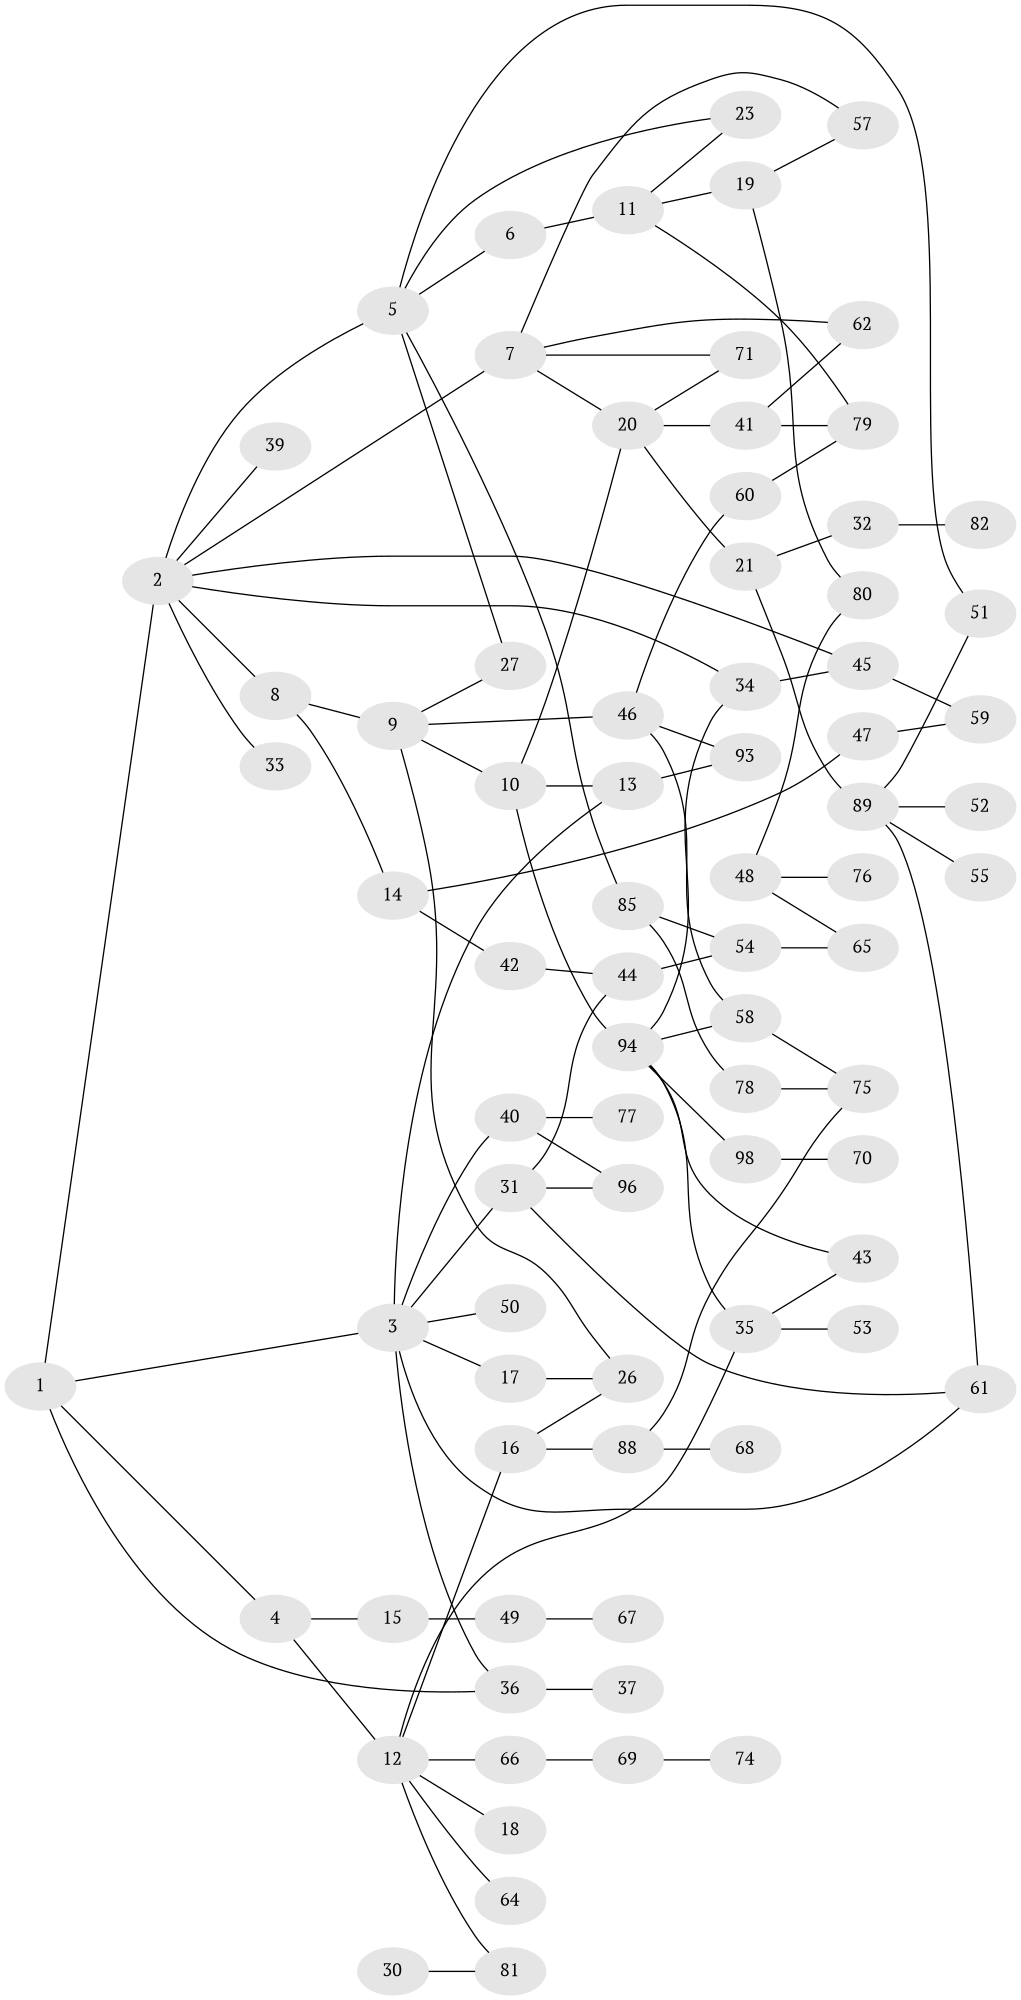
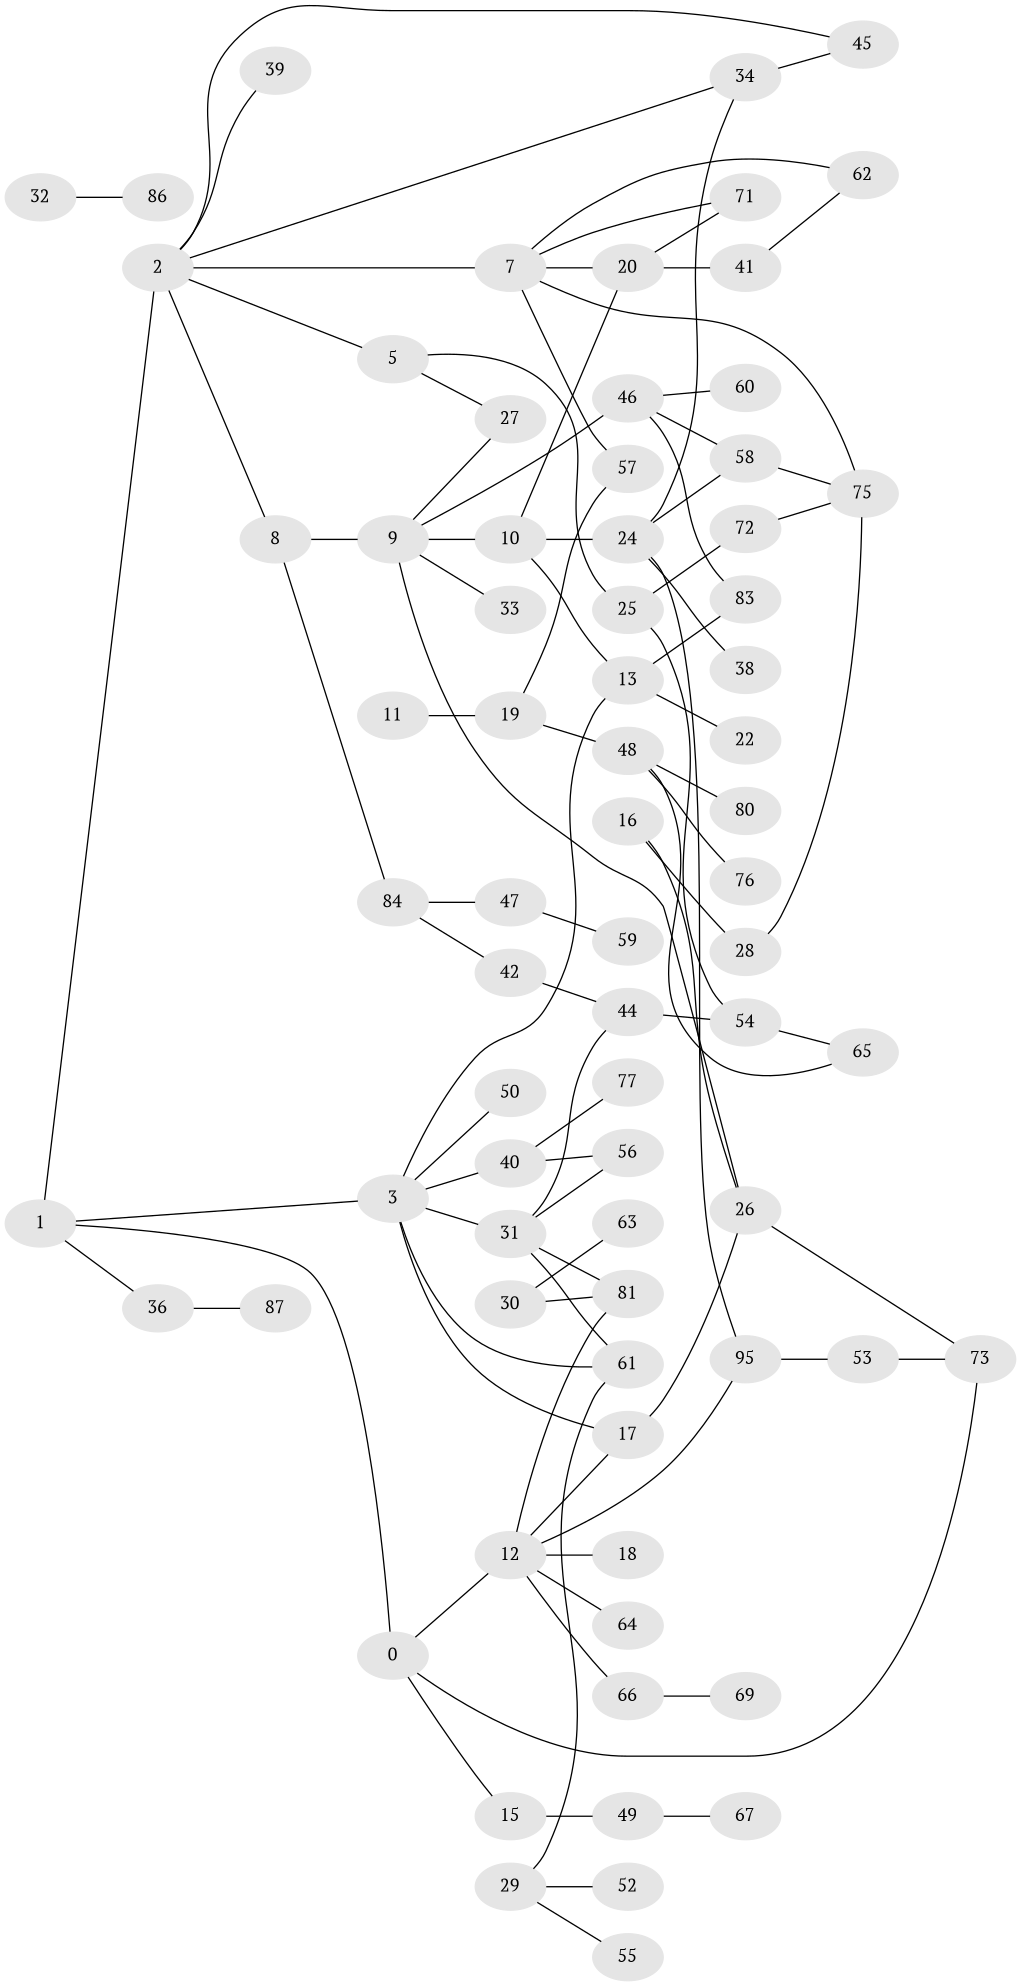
node "23": removed
node "6": removed
edge "7" -- "75": added
edge "19" -- "80": now "19" -- "48"
node "79": removed
node "82": label "82" -> "86"
node "21": removed
node "51": removed
edge "2" -- "33": now "9" -- "33"
edge "45" -- "59": removed
node "22": added
node "93": label "93" -> "83"
node "89": label "89" -> "29"
node "14": label "14" -> "84"
node "85": label "85" -> "25"
node "94": label "94" -> "24"
node "78": label "78" -> "72"
node "98": label "98" -> "38"
node "70": removed
node "96": label "96" -> "56"
node "63": added
edge "31" -- "81": added
node "43": removed
node "35": label "35" -> "95"
node "73": added
node "88": label "88" -> "28"
node "68": removed
edge "3" -- "36": removed
edge "16" -- "12": now "17" -- "12"
node "4": label "4" -> "0"
node "37": label "37" -> "87"
node "74": removed
